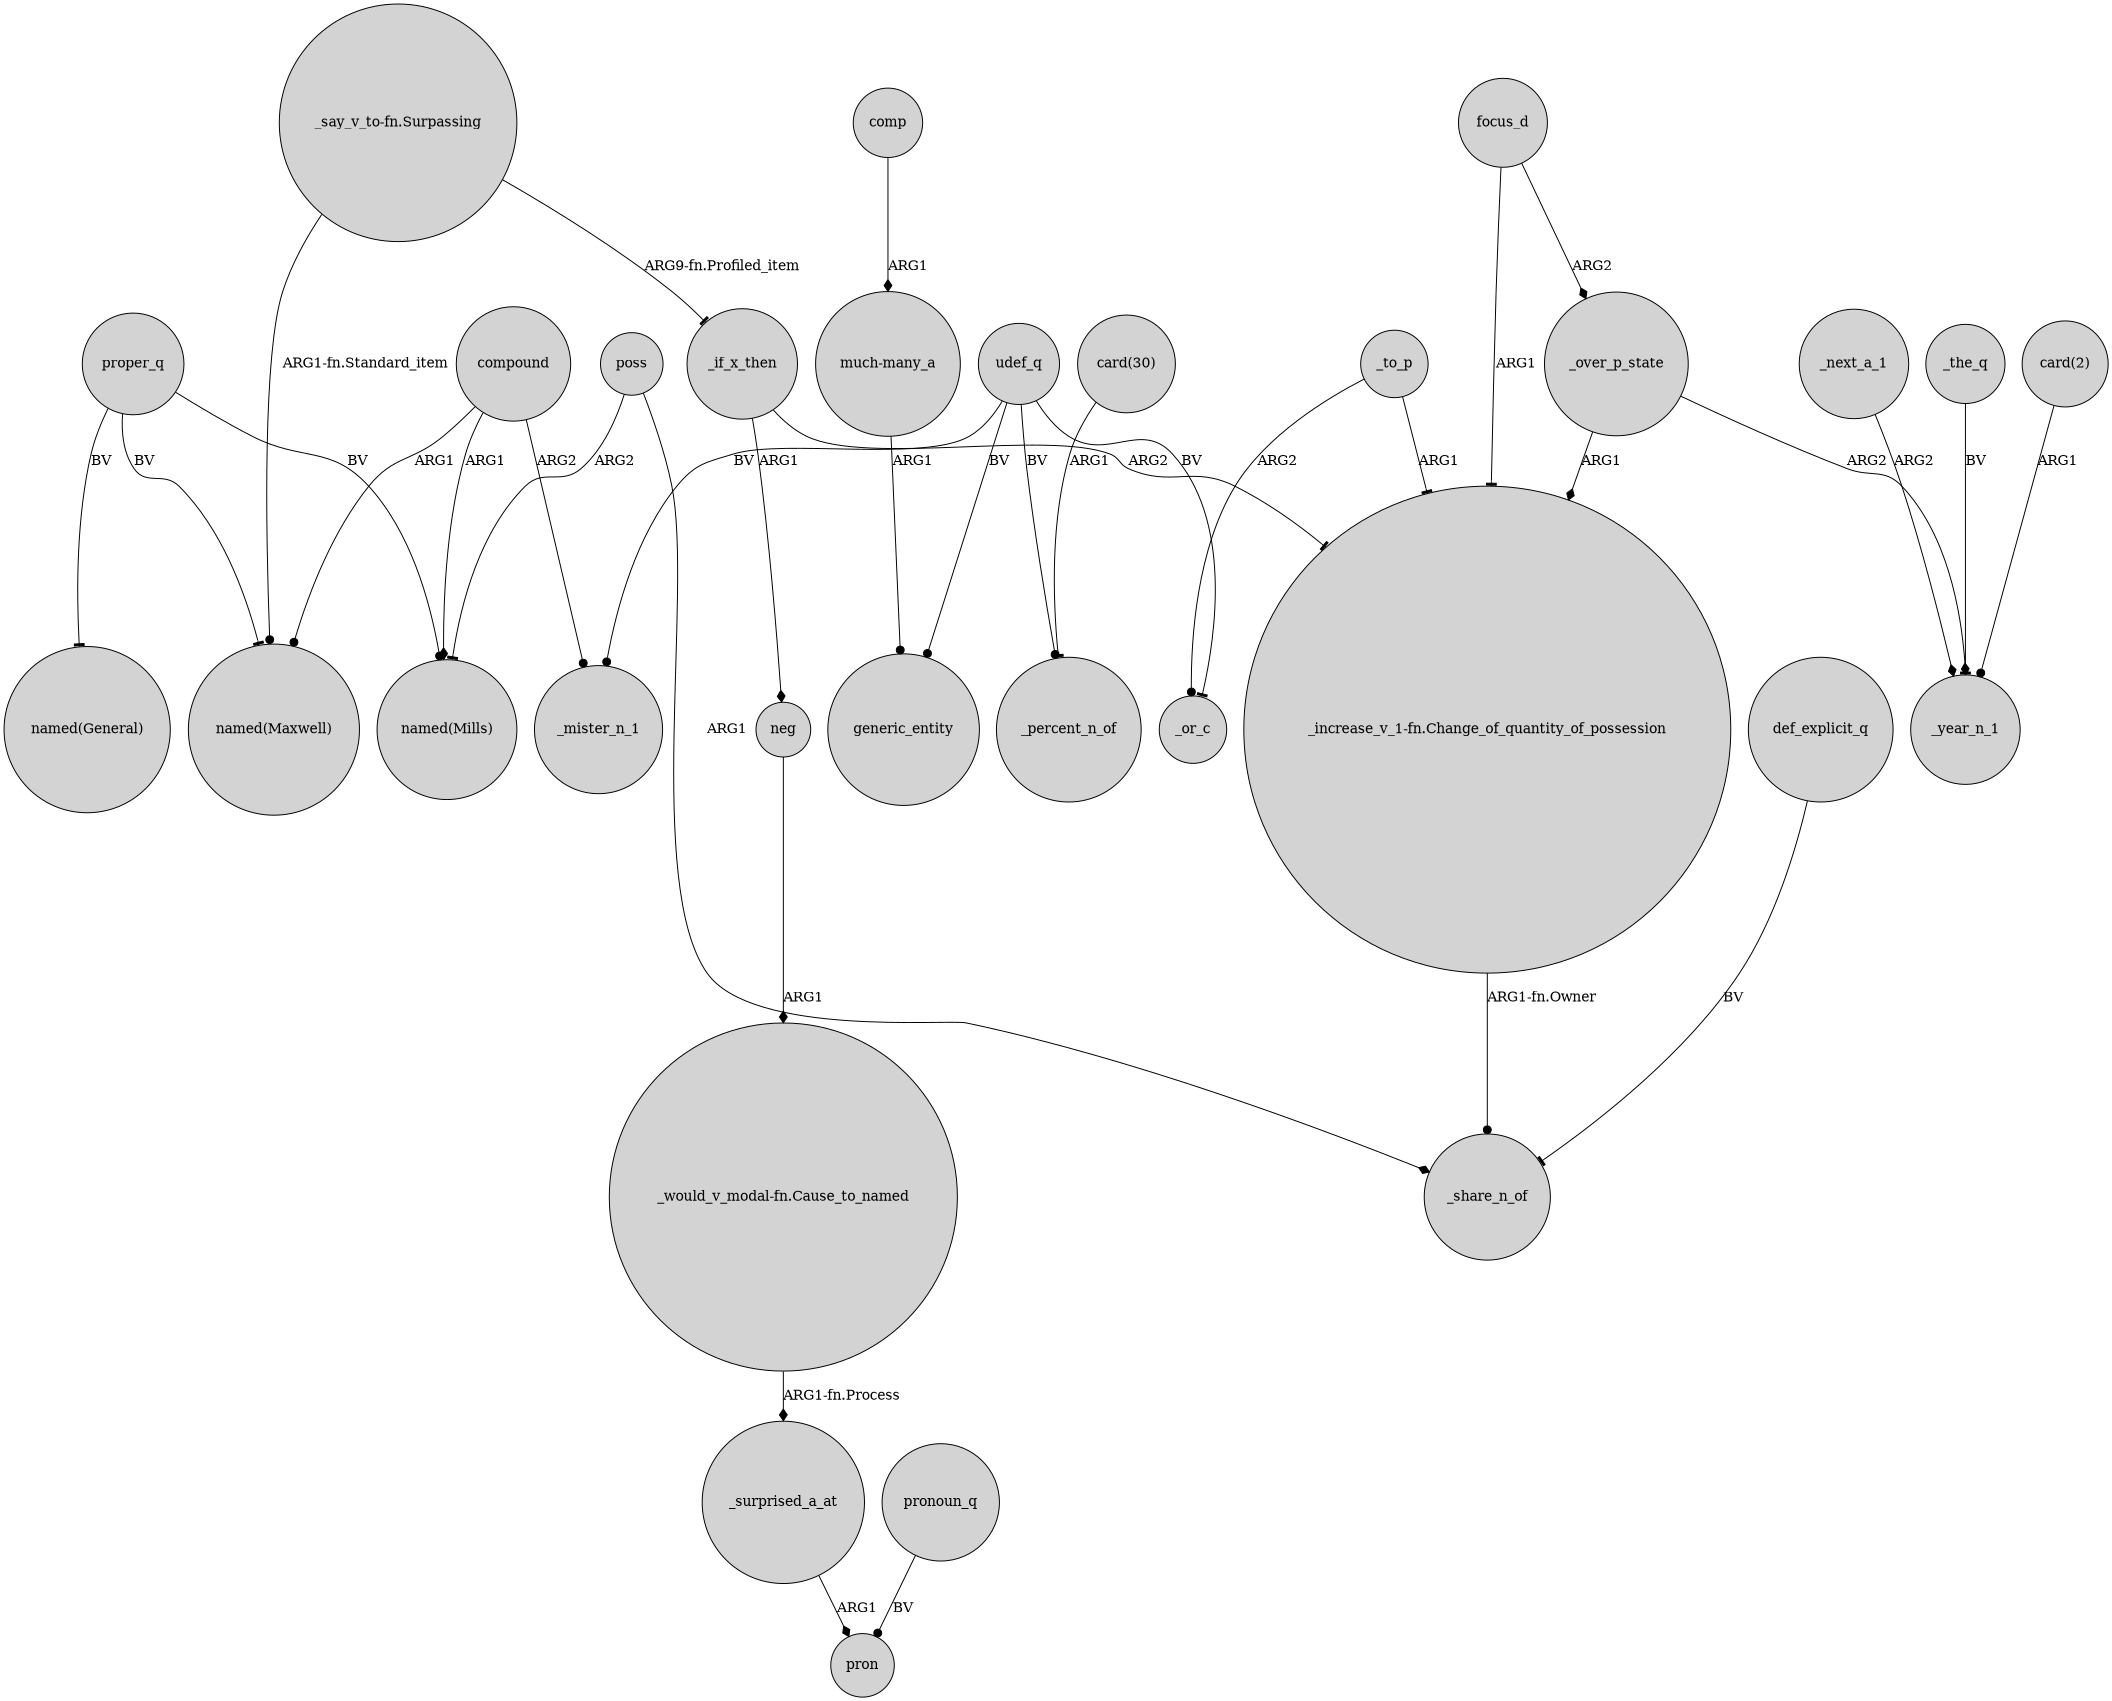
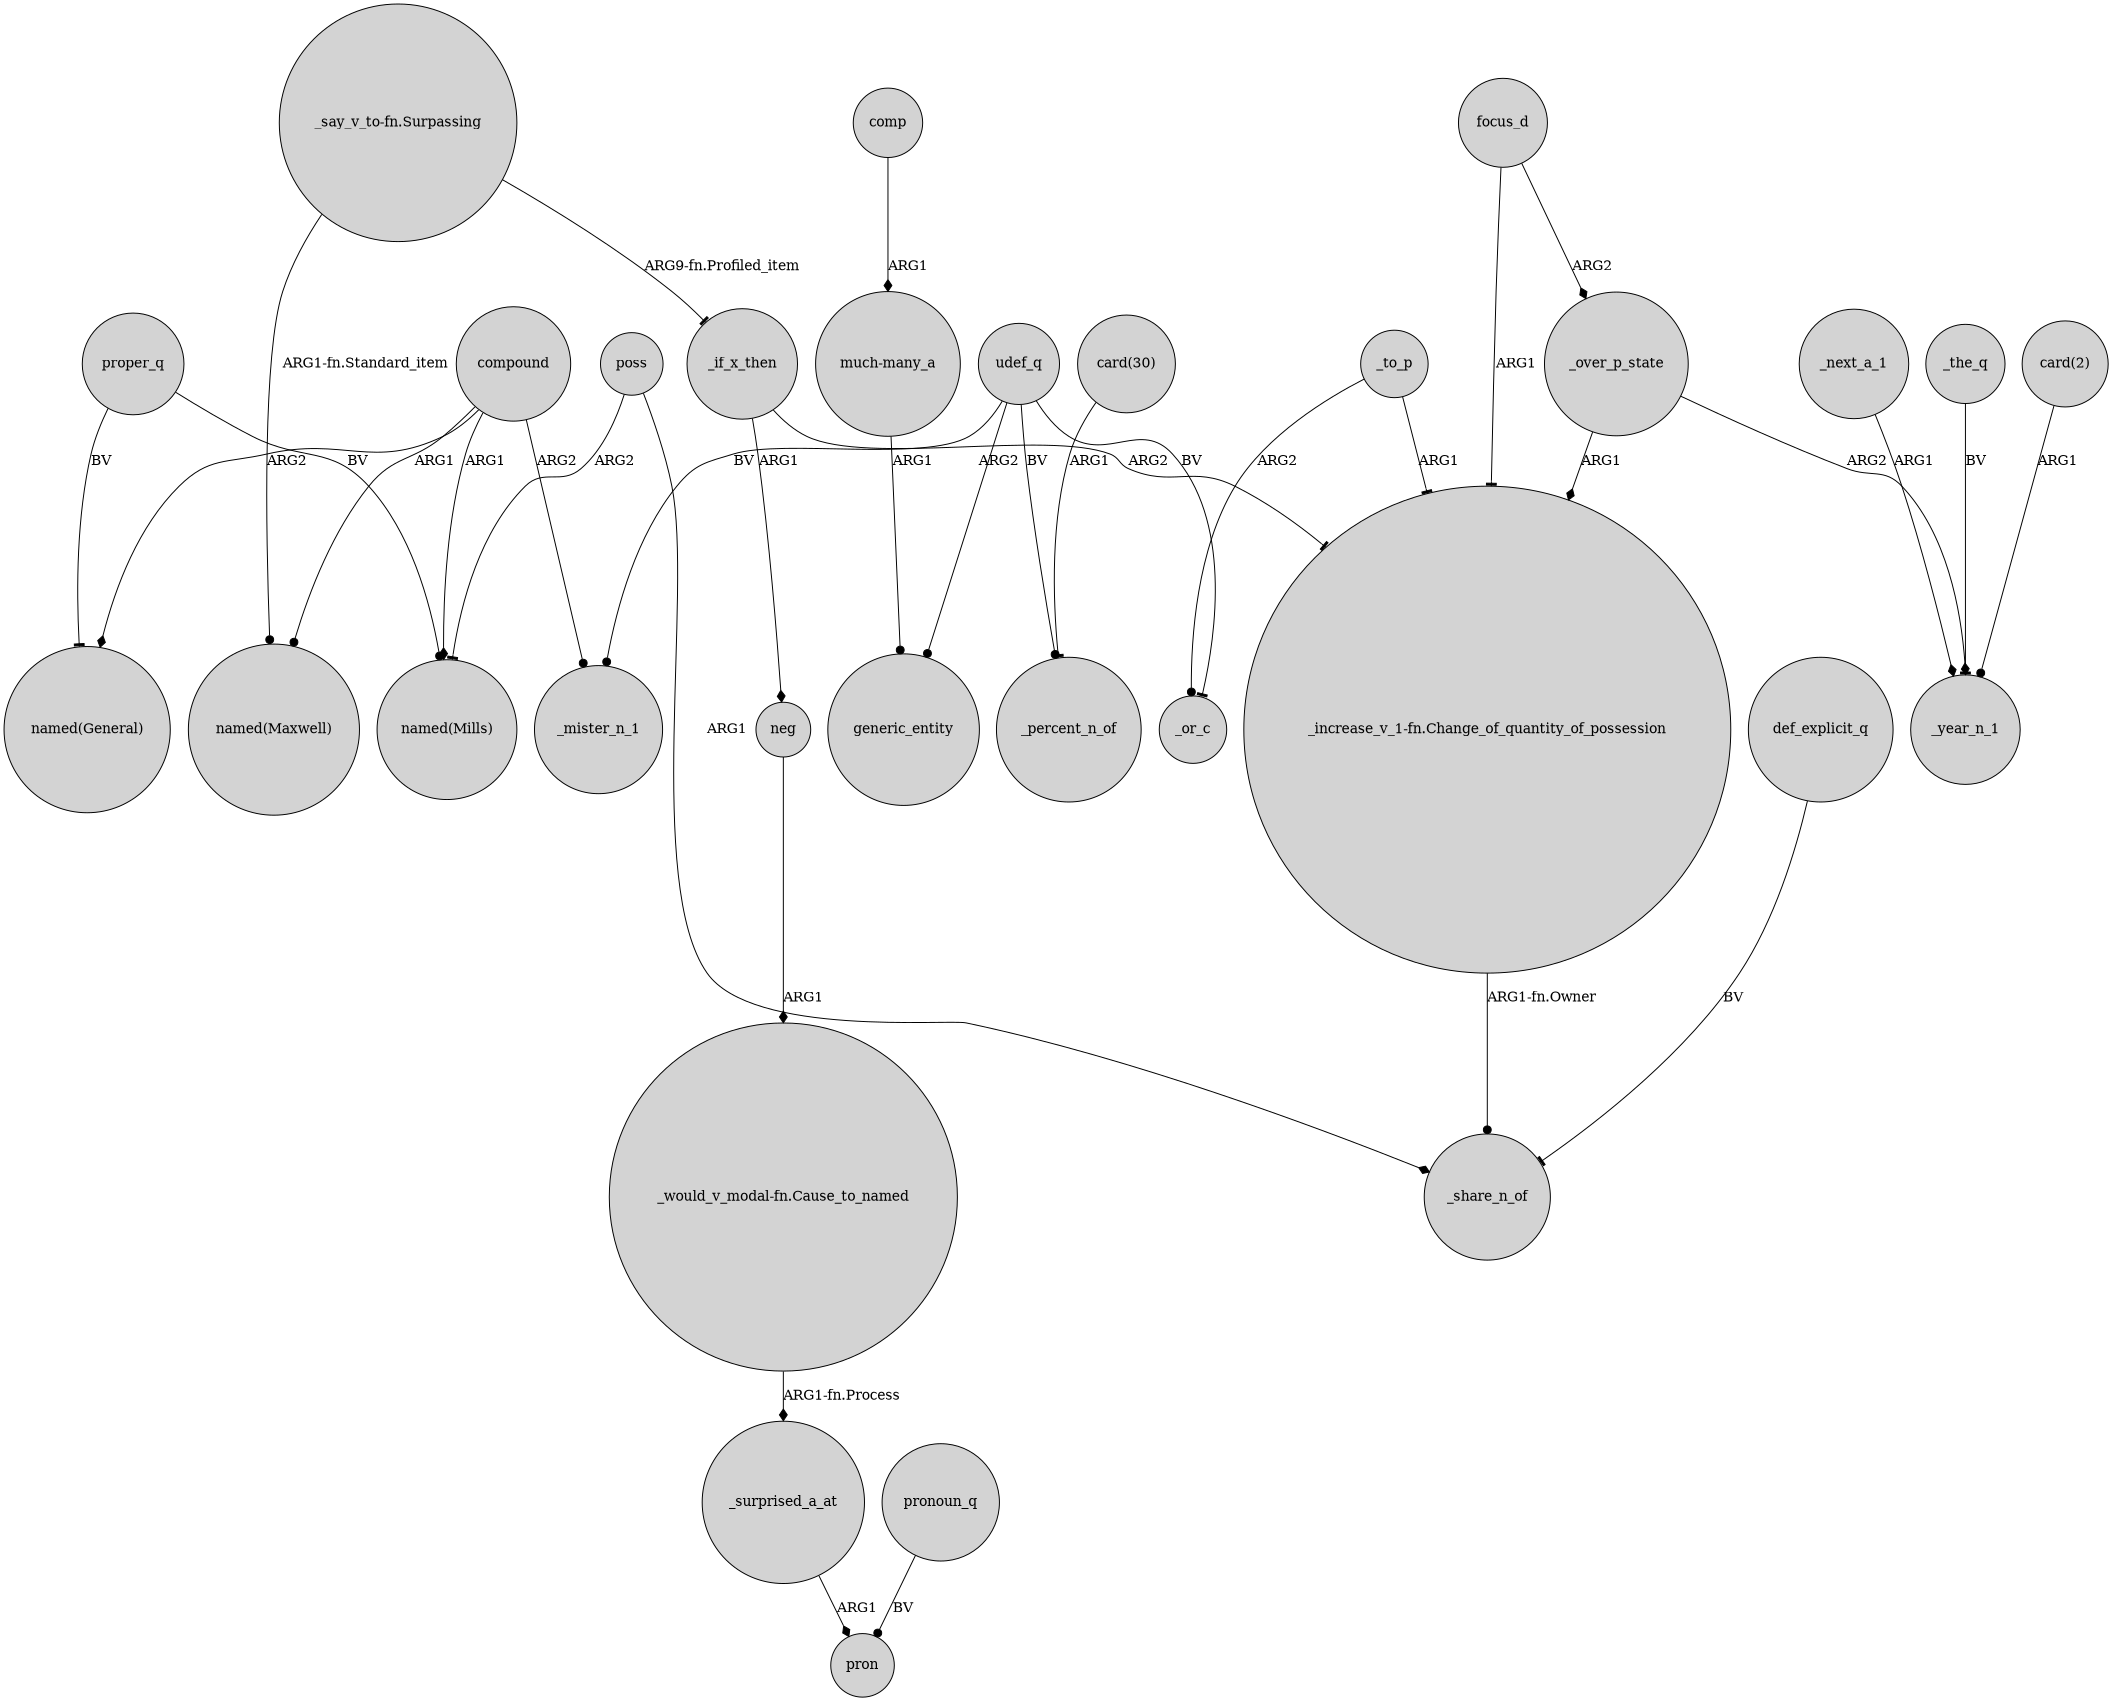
edge "compound" -> "named(General)": added, label "ARG2"
edge "udef_q" -> "generic_entity": label "BV" -> "ARG2"
edge "_next_a_1" -> "_year_n_1": label "ARG2" -> "ARG1"
edge "proper_q" -> "named(Maxwell)": removed, label "BV"
